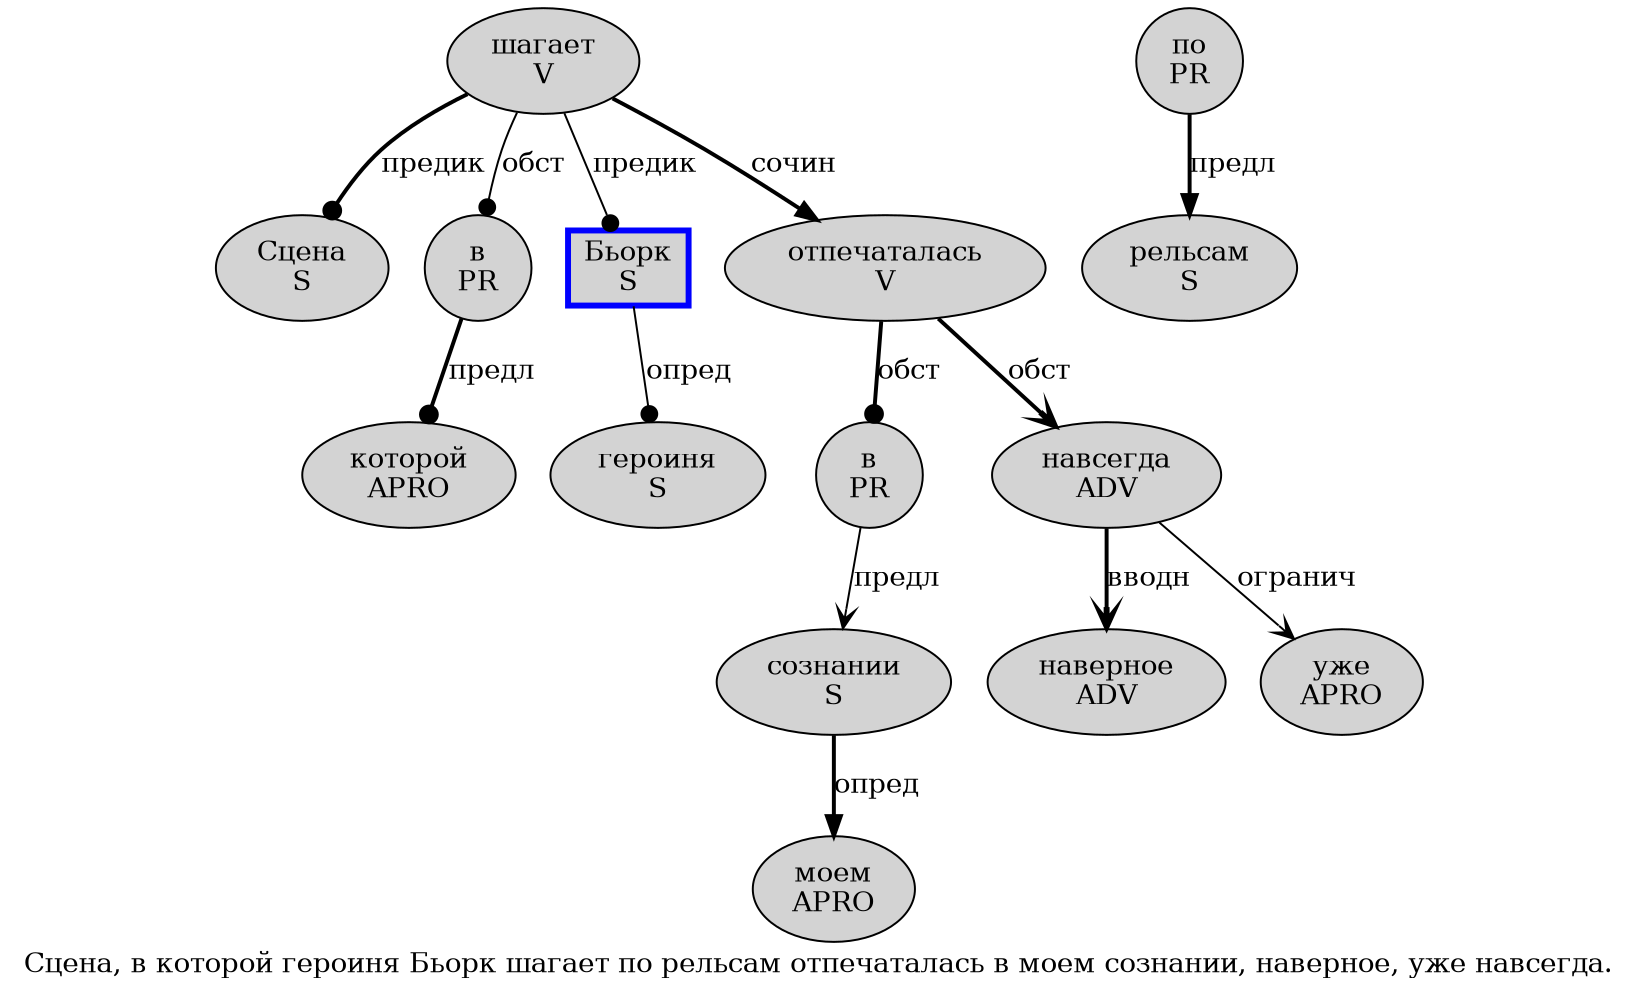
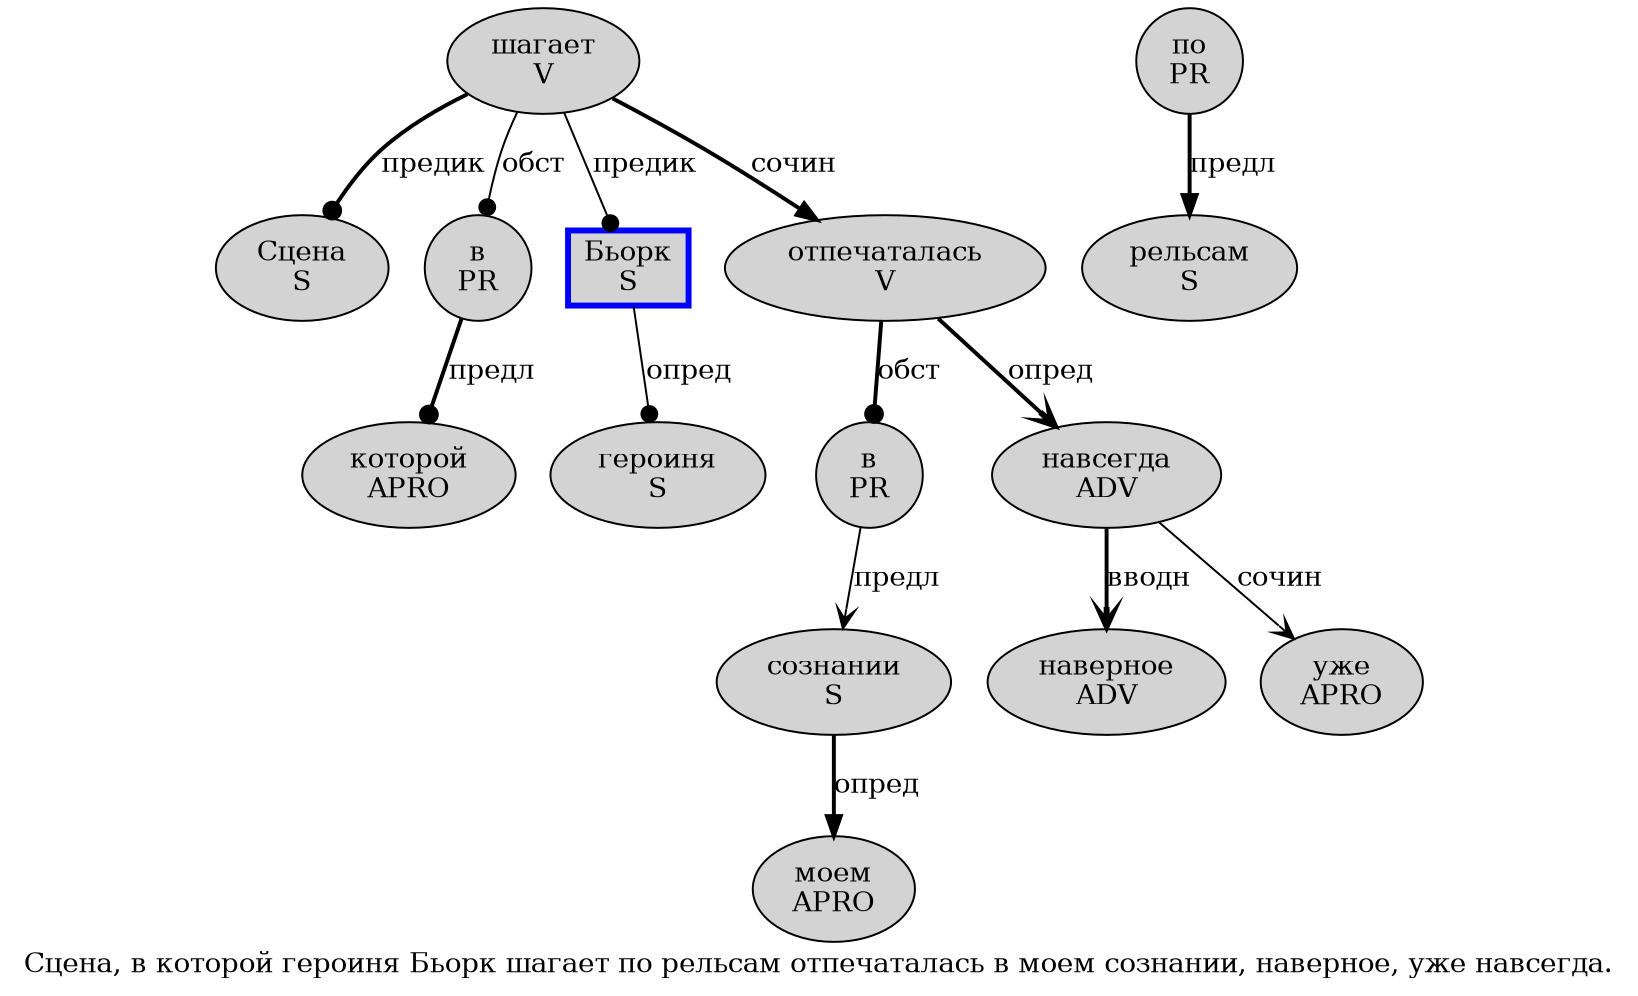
edge "отпечаталась V" -> "навсегда ADV": label "обст" -> "опред"
edge "навсегда ADV" -> "уже APRO": label "огранич" -> "сочин"
